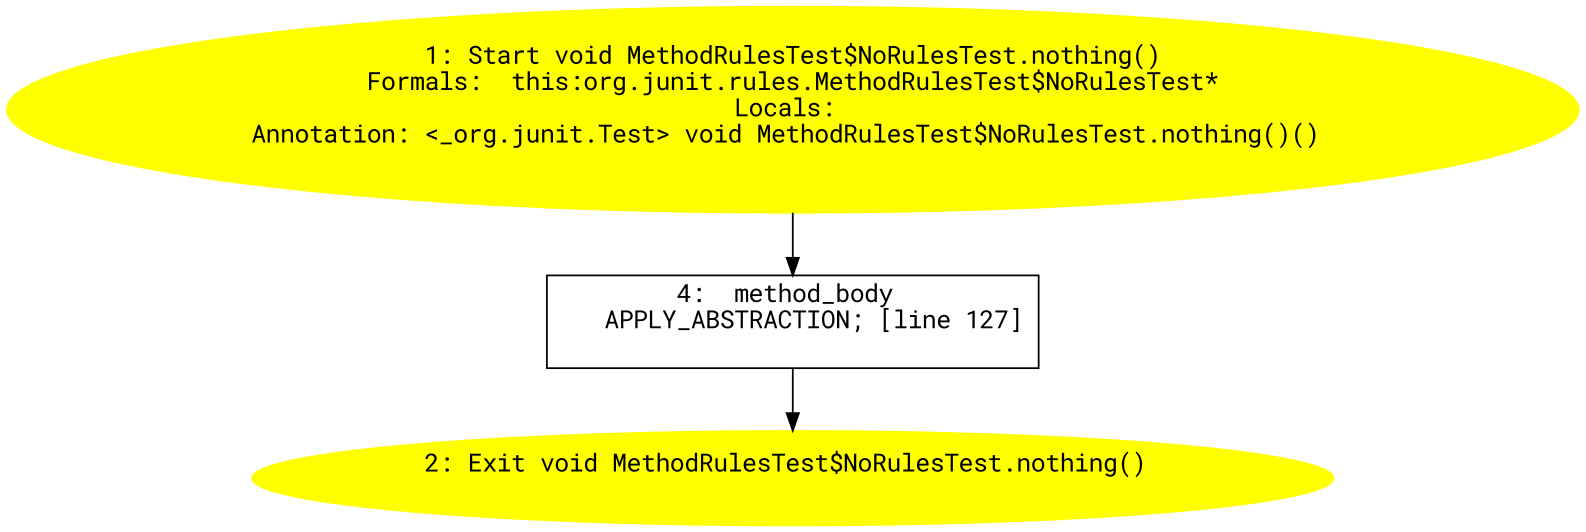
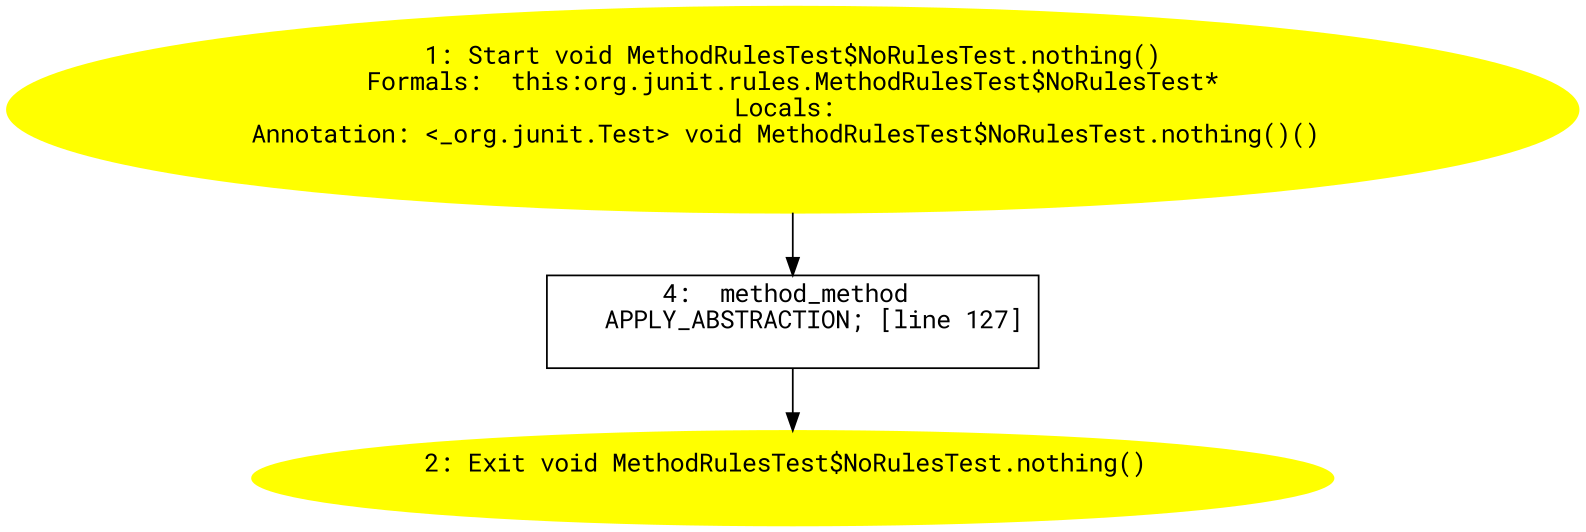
node "4:  method_body APPLY_ABSTRACTION; [line 127]": label "4:  method_body APPLY_ABSTRACTION; [line 127]" -> "4:  method_method APPLY_ABSTRACTION; [line 127]"
